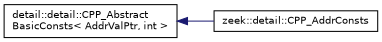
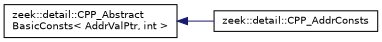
node "detail::detail::CPP_Abstract BasicConsts< AddrValPtr, int >": label "detail::detail::CPP_Abstract BasicConsts< AddrValPtr, int >" -> "zeek::detail::CPP_Abstract BasicConsts< AddrValPtr, int >"
